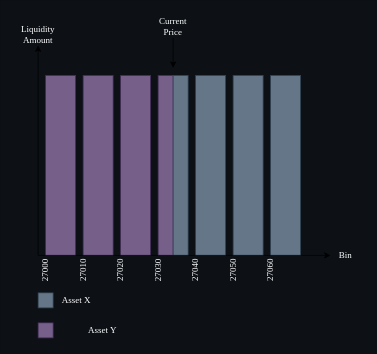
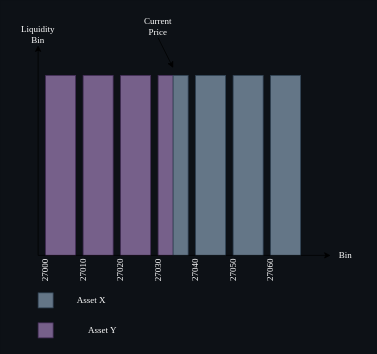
node "Current Price": moved (173, 27) -> (158, 27)
node "Liquidity Amount": label "Liquidity Amount" -> "Liquidity Bin"
node "Asset X": moved (83, 300) -> (98, 300)
